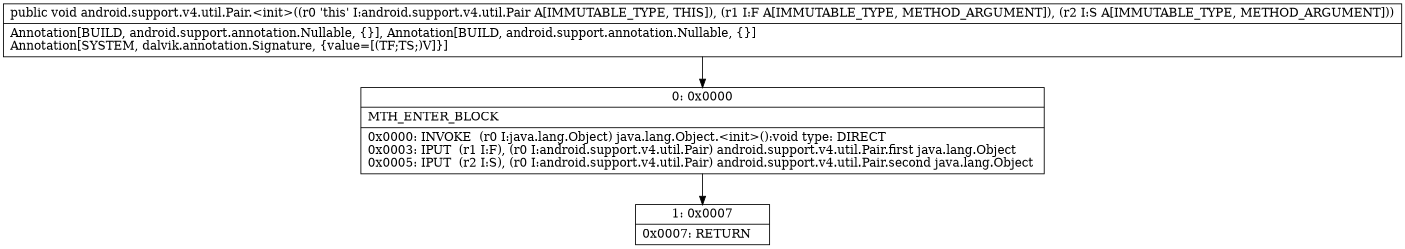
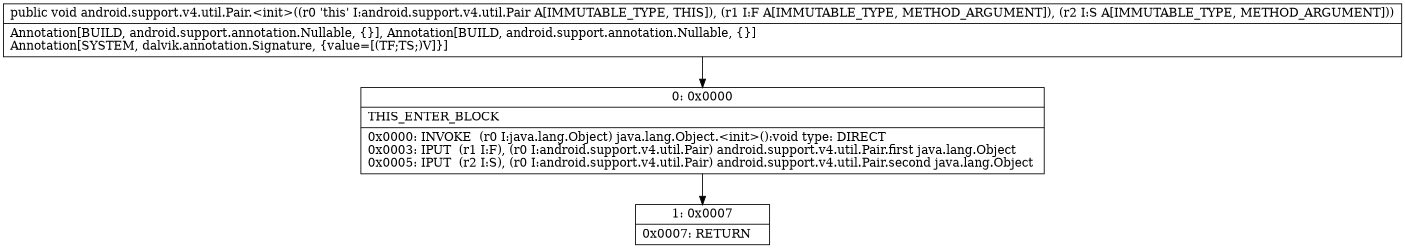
node "0: 0x0000": text "MTH_ENTER_BLOCK" -> "THIS_ENTER_BLOCK"
